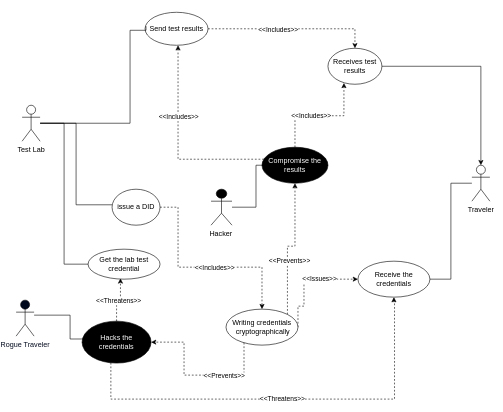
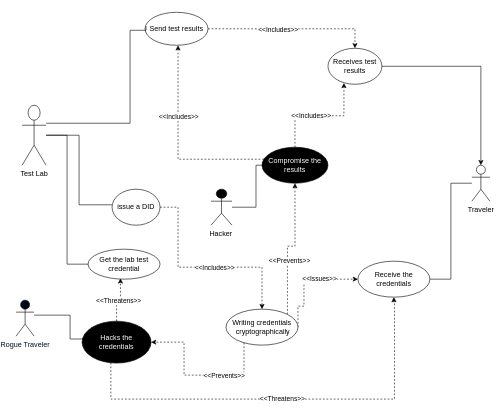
node "Test Lab": size 18x36 -> 24x60
